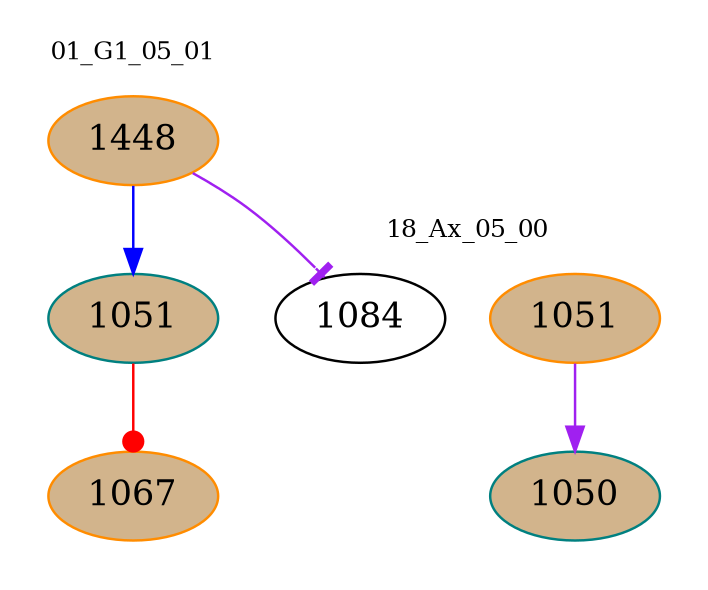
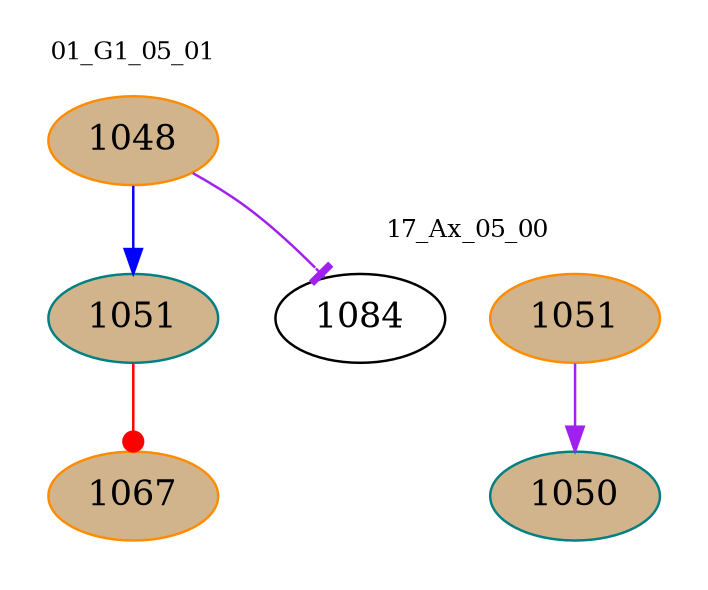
node "1448": label "1448" -> "1048"
cluster "18_Ax_05_00": label "18_Ax_05_00" -> "17_Ax_05_00"
